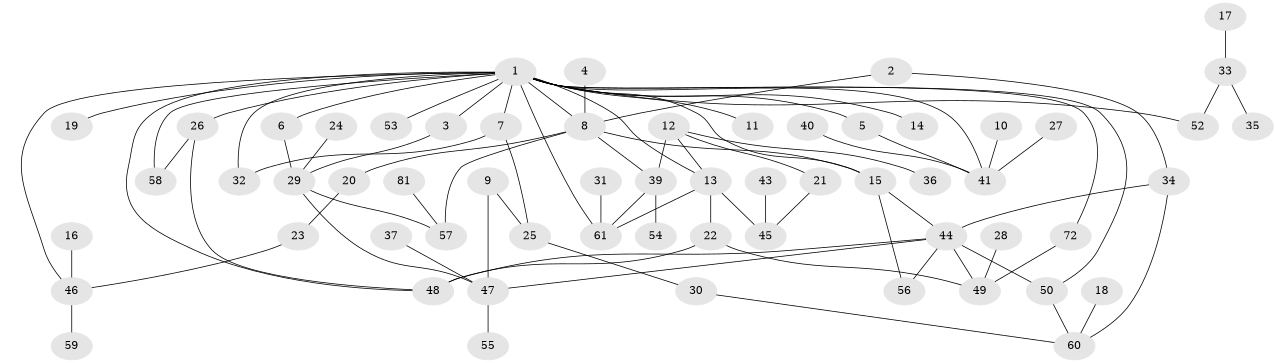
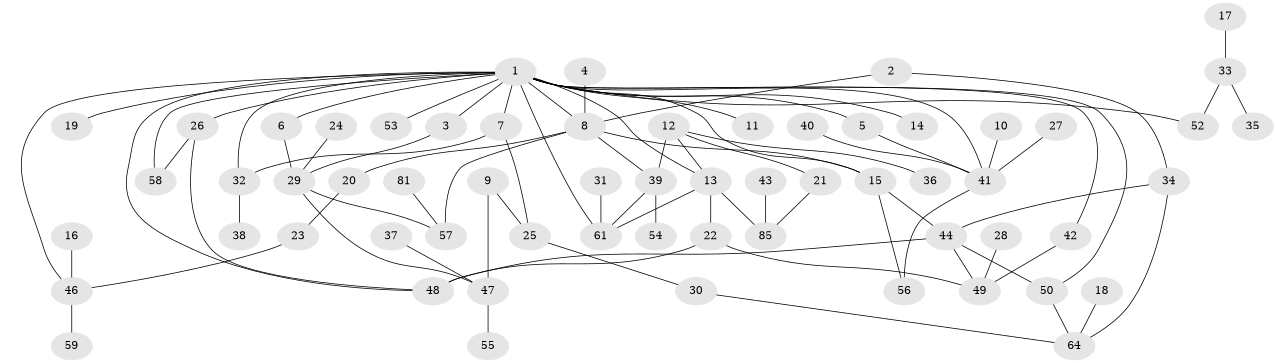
node "38": added
node "45": label "45" -> "85"
node "72": label "72" -> "42"
edge "44" -- "47": removed
edge "44" -- "56": now "41" -- "56"
node "60": label "60" -> "64"
